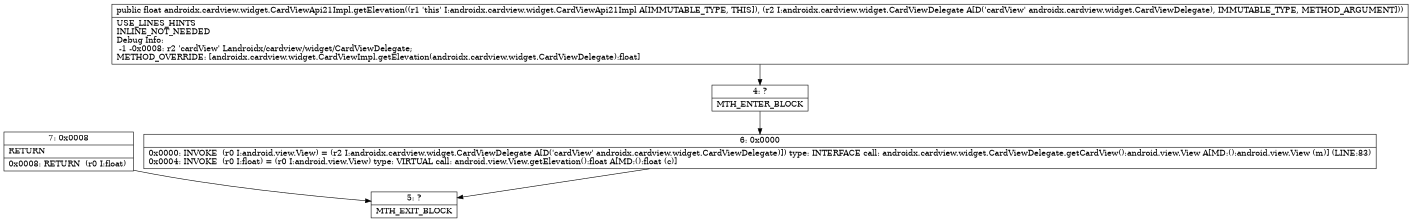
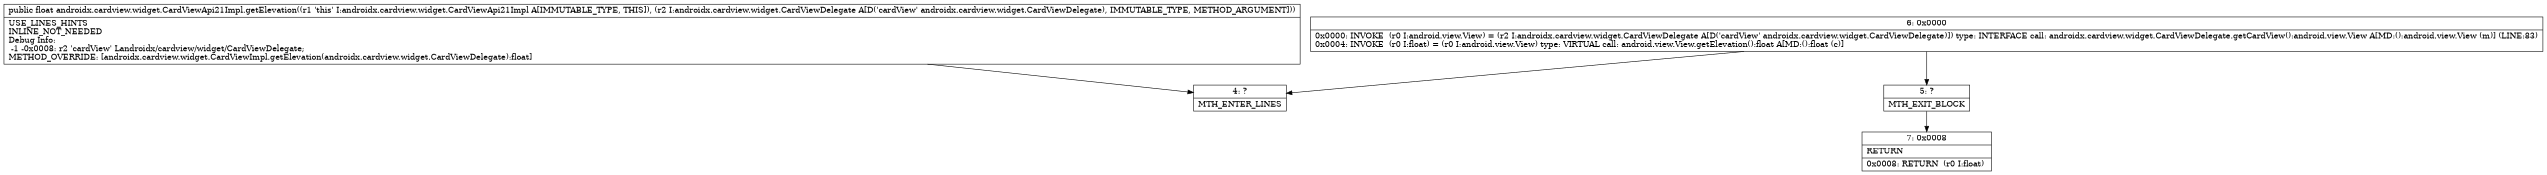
node "4: ?": text "MTH_ENTER_BLOCK" -> "MTH_ENTER_LINES"
edge "4: ?" -> "6: 0x0000": reversed
edge "7: 0x0008" -> "5: ?": reversed
